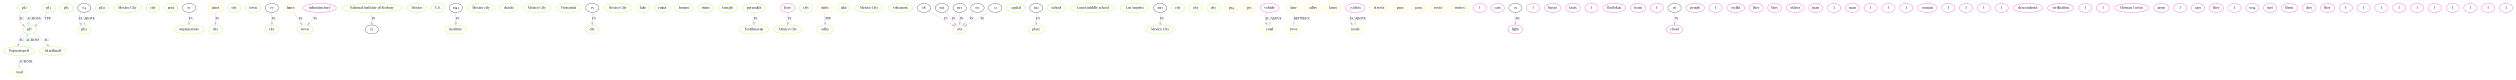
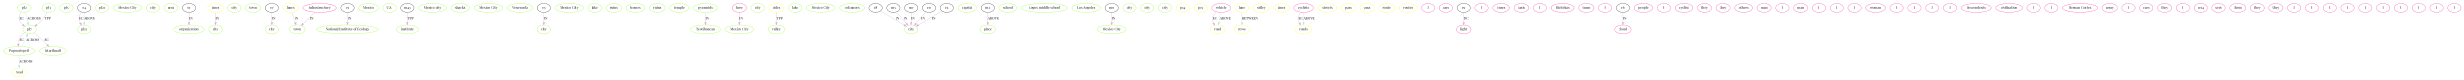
edge "National Institute of Ecology" -> "e3": reversed
edge "m43" -> "institute": label "IN" -> "TPP"
edge "m2" -> "place": label "IN" -> "ABOVE"
